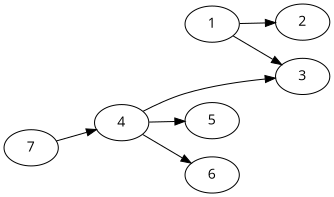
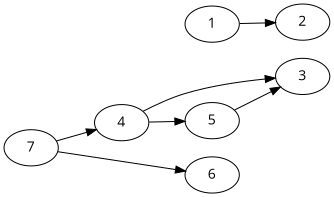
edge "1" -> "3": now "5" -> "3"
edge "4" -> "6": now "7" -> "6"
